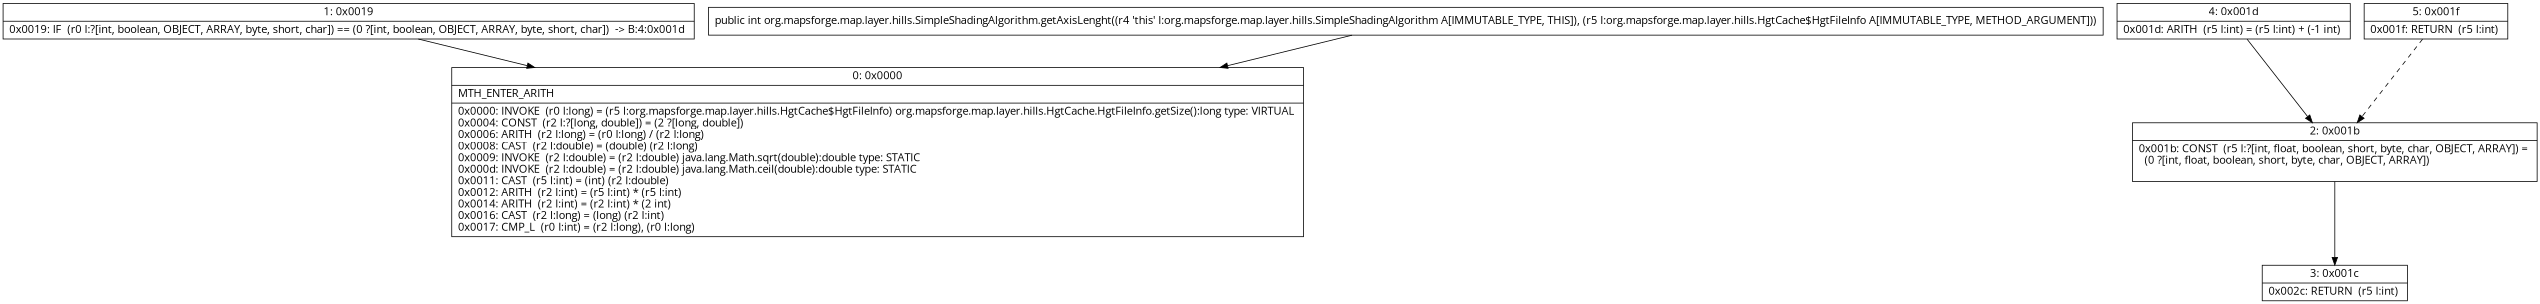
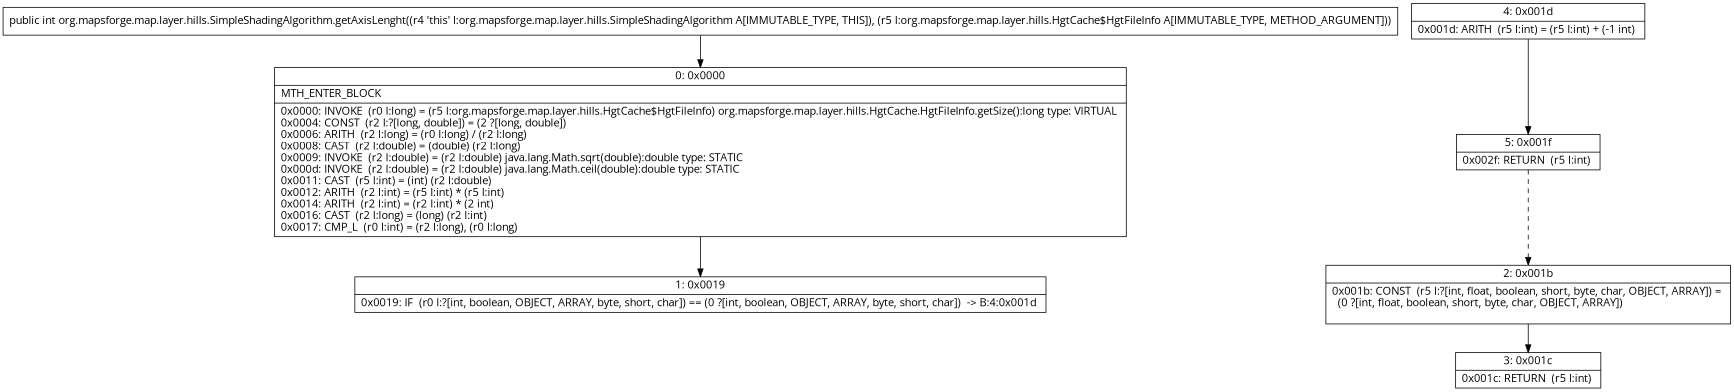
node "5: 0x001f": text "0x001f: RETURN  (r5 I:int)" -> "0x002f: RETURN  (r5 I:int)"
edge "1: 0x0019" -> "0: 0x0000": reversed
edge "4: 0x001d" -> "2: 0x001b": now "4: 0x001d" -> "5: 0x001f"
node "0: 0x0000": text "MTH_ENTER_ARITH" -> "MTH_ENTER_BLOCK"
node "3: 0x001c": text "0x002c: RETURN  (r5 I:int)" -> "0x001c: RETURN  (r5 I:int)"
